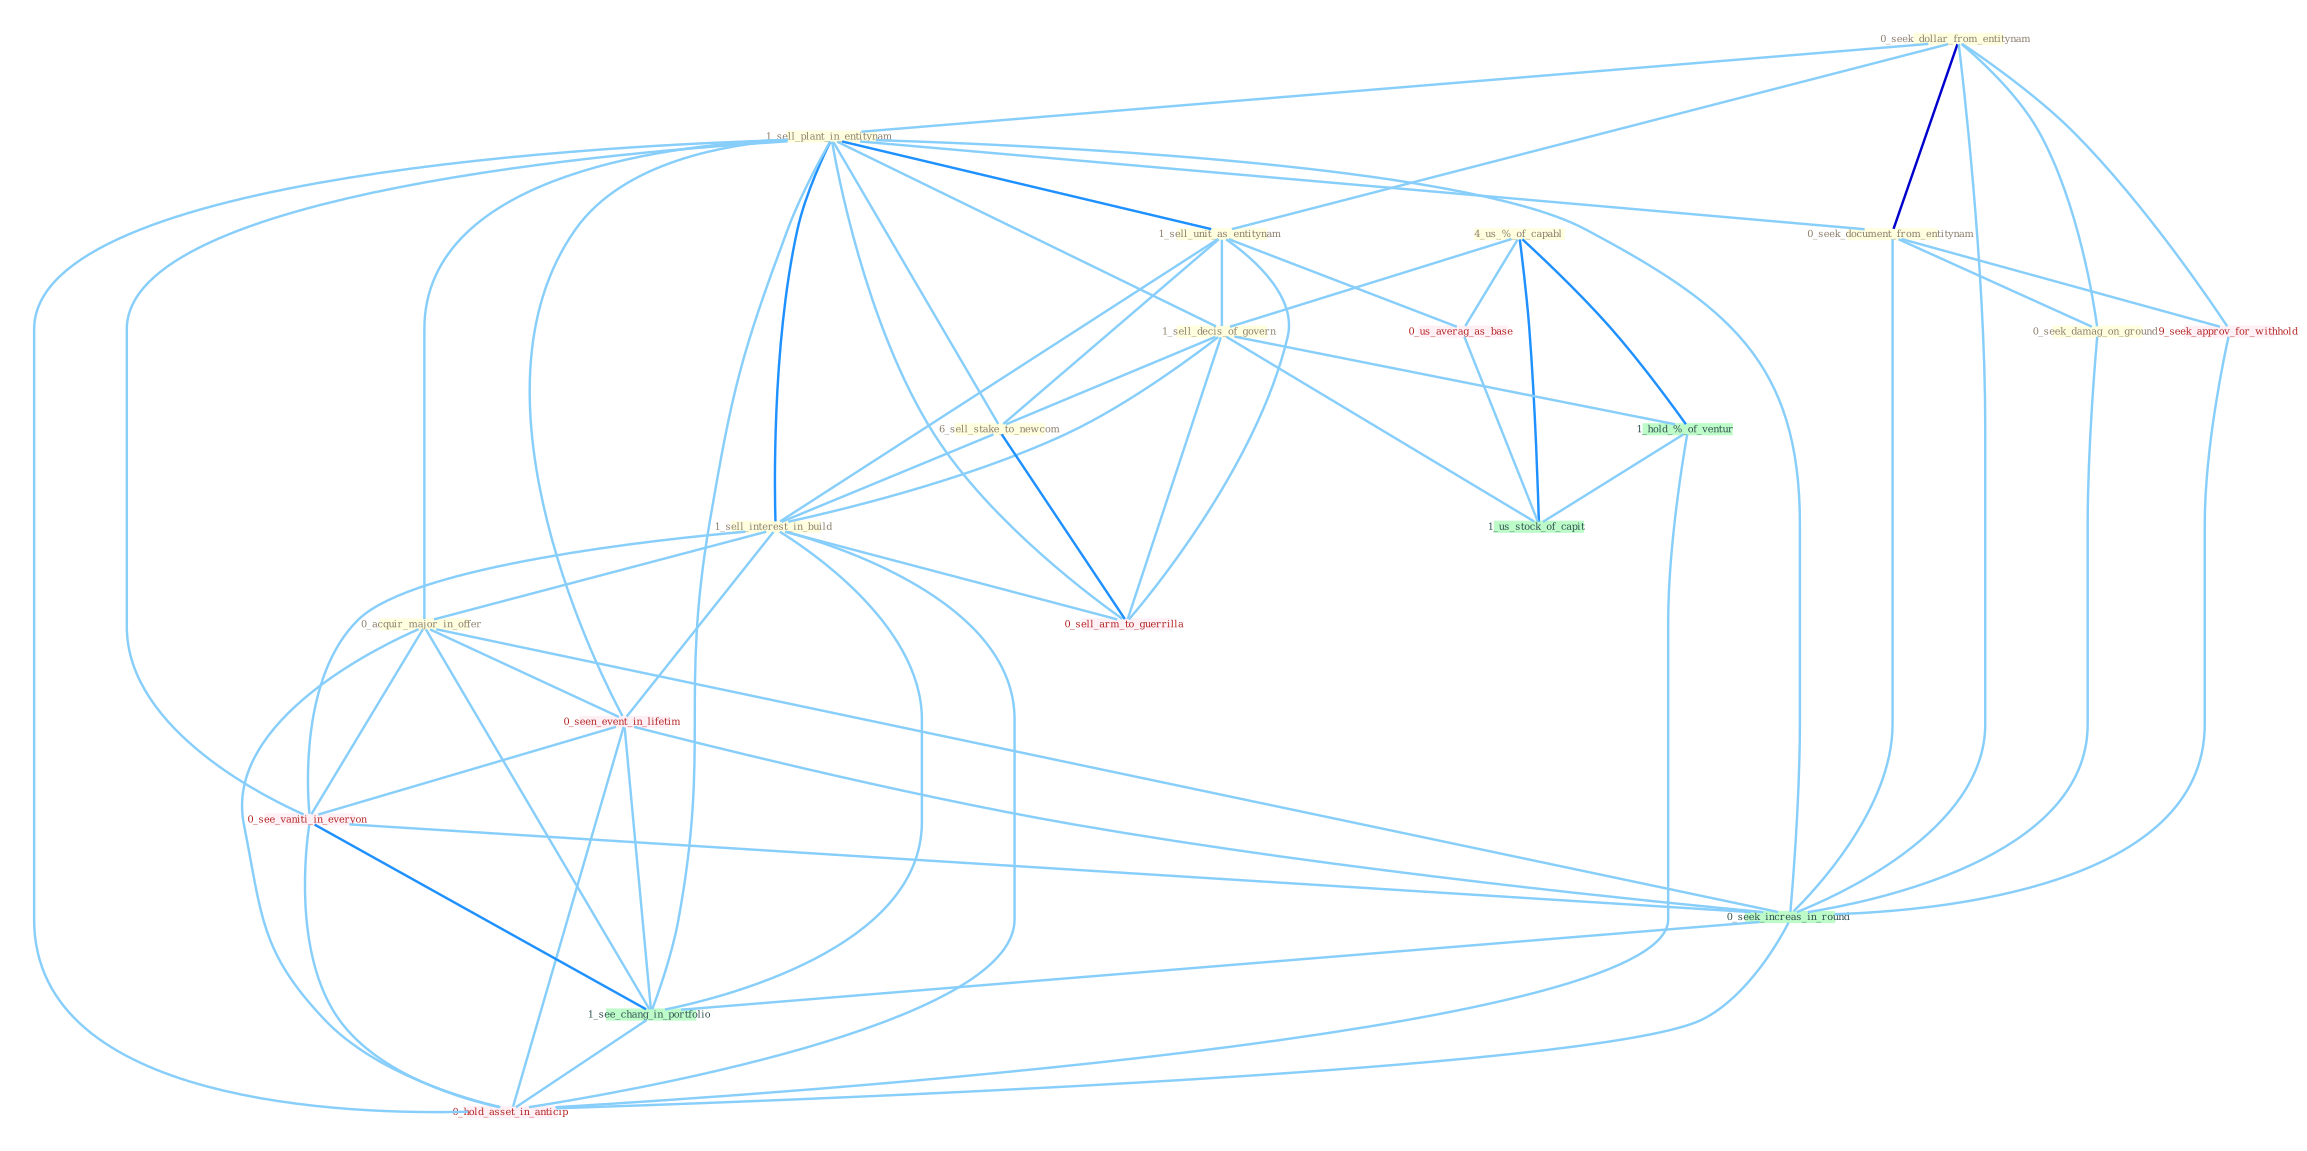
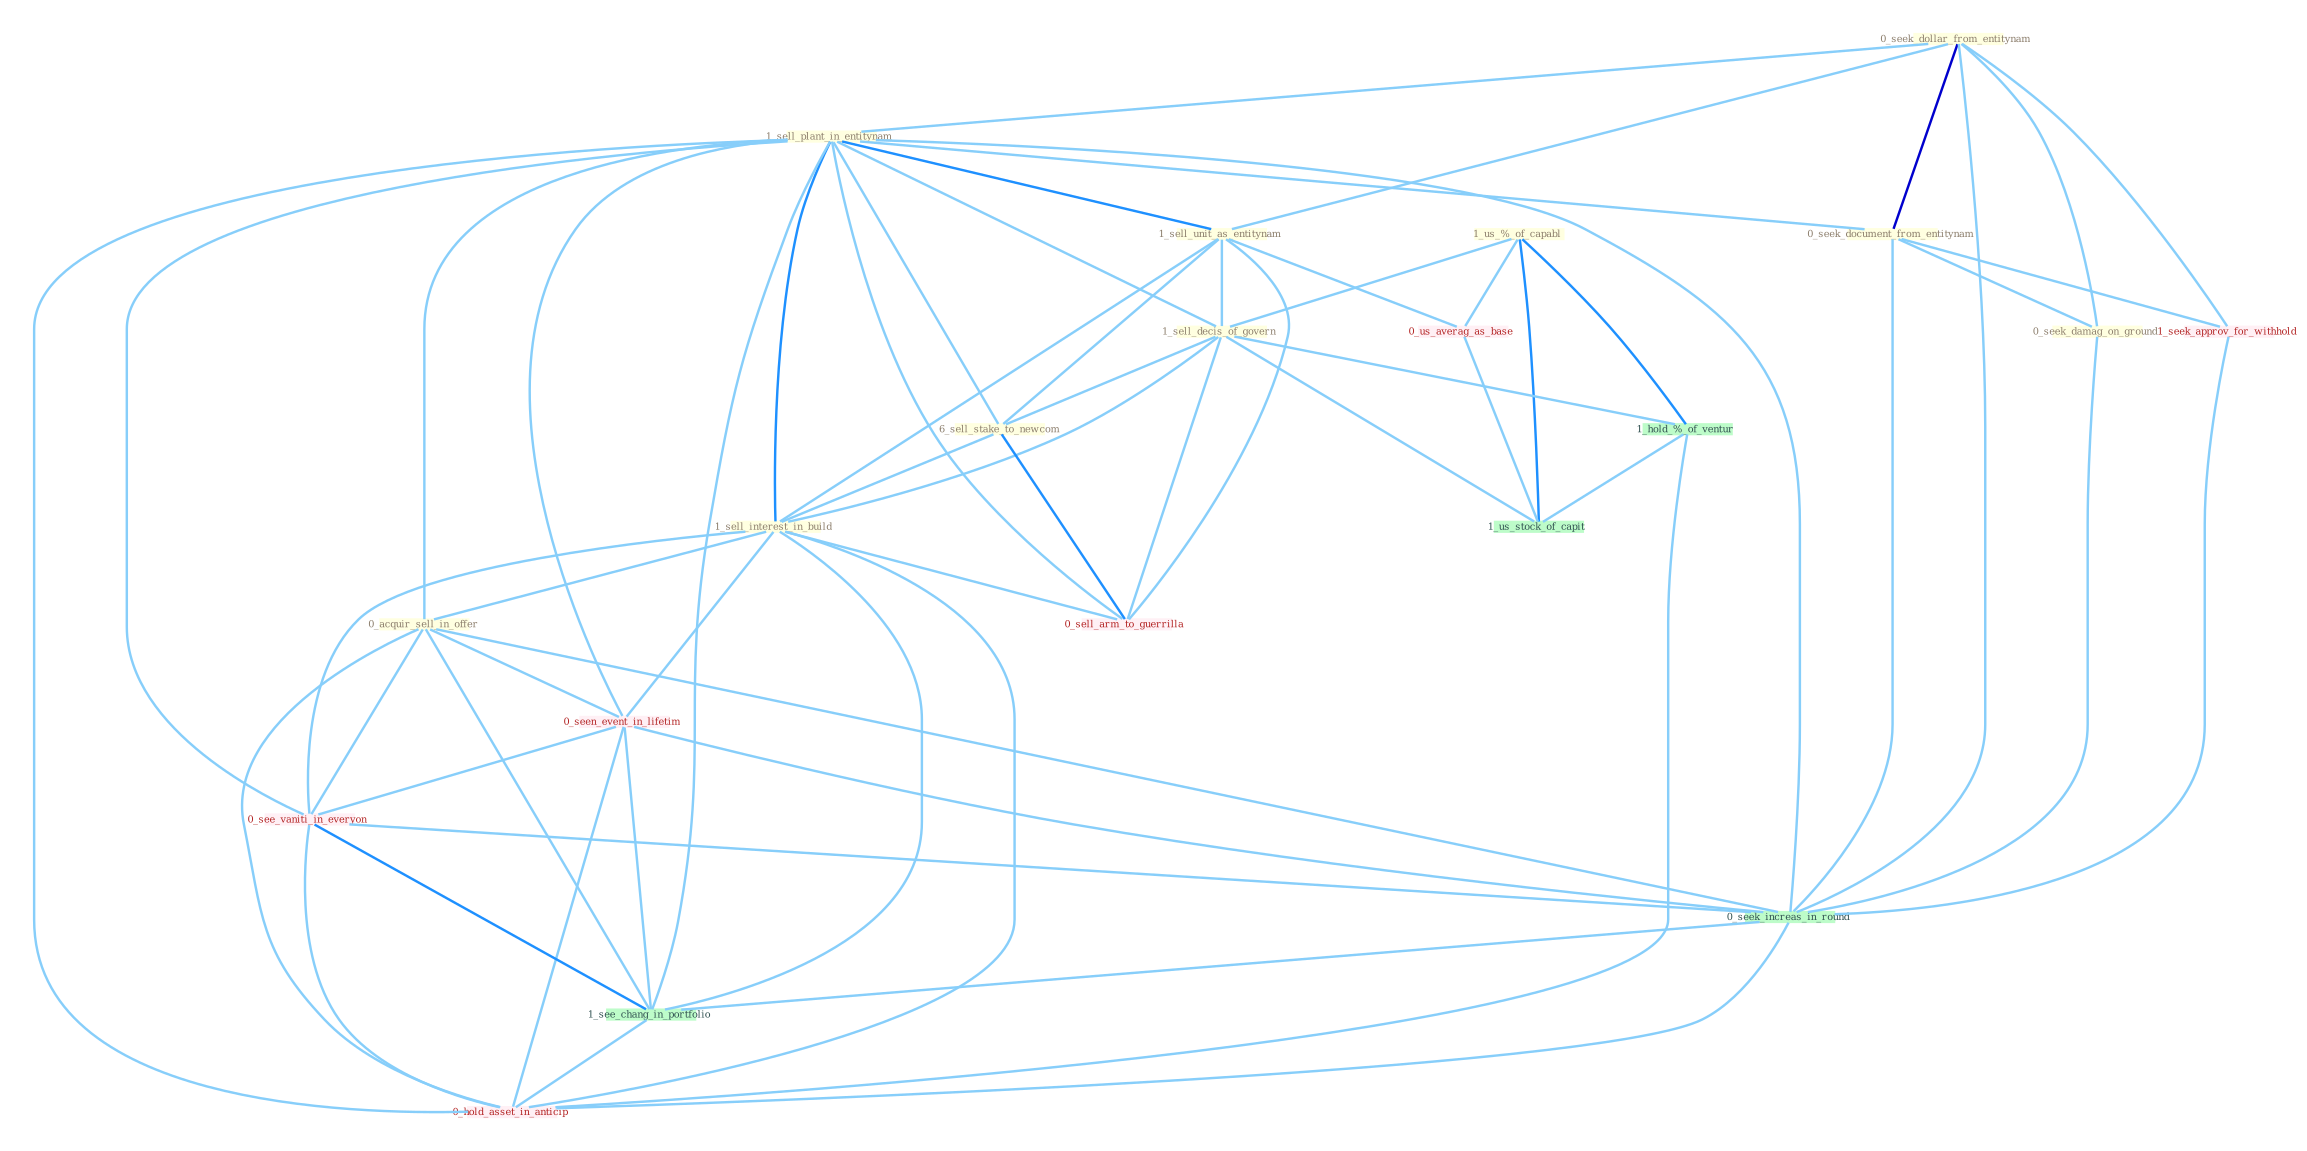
node "4_us_%_of_capabl": label "4_us_%_of_capabl" -> "1_us_%_of_capabl"
node "9_seek_approv_for_withhold": label "9_seek_approv_for_withhold" -> "1_seek_approv_for_withhold"
node "0_acquir_major_in_offer": label "0_acquir_major_in_offer" -> "0_acquir_sell_in_offer"
